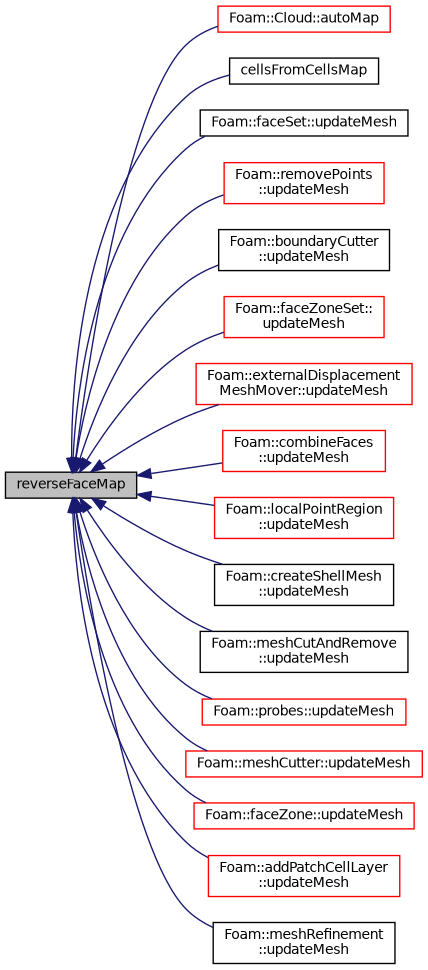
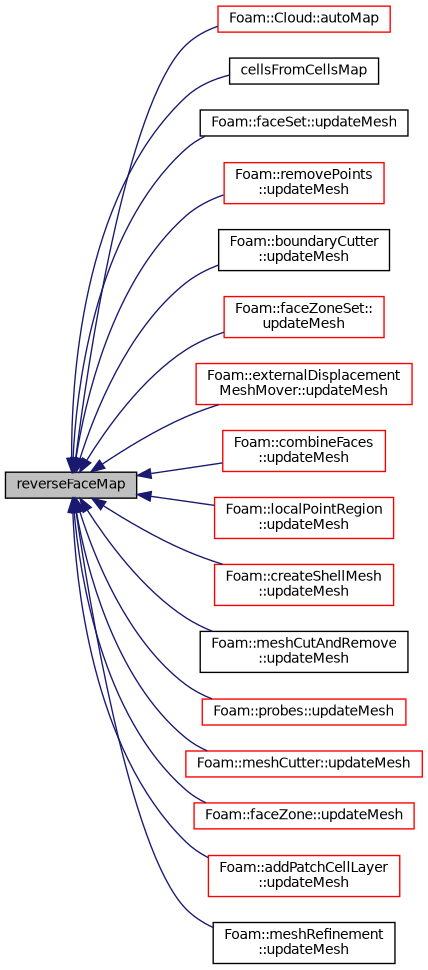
node "Foam::createShellMesh ::updateMesh": color black -> red
